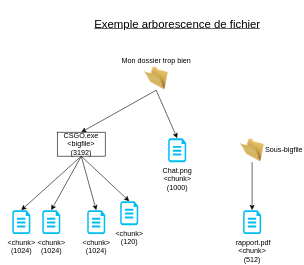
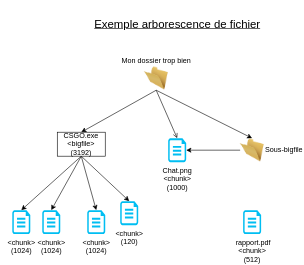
edge "Mon dossier trop bien" -> "Sous-bigfile": added
edge "Mon dossier trop bien" -> "Chat.png <chunk> (1000)": arrowhead classic -> open
edge "Sous-bigfile" -> "rapport.pdf <chunk> (512)": now "Sous-bigfile" -> "Chat.png <chunk> (1000)"
